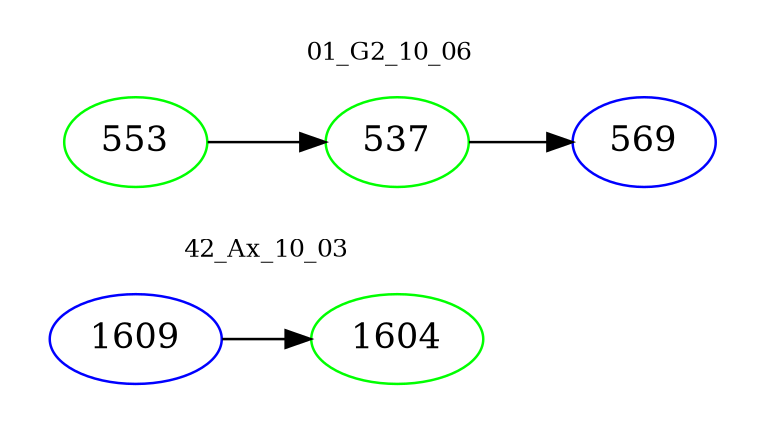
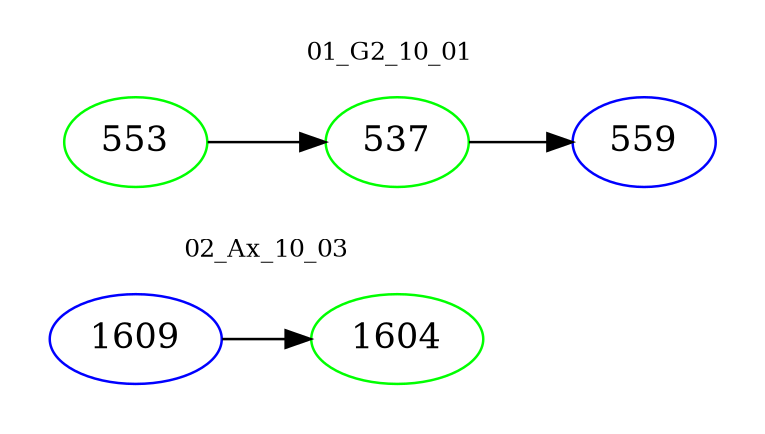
cluster "01_G2_10_06": label "01_G2_10_06" -> "01_G2_10_01"
node "569": label "569" -> "559"
cluster "42_Ax_10_03": label "42_Ax_10_03" -> "02_Ax_10_03"
